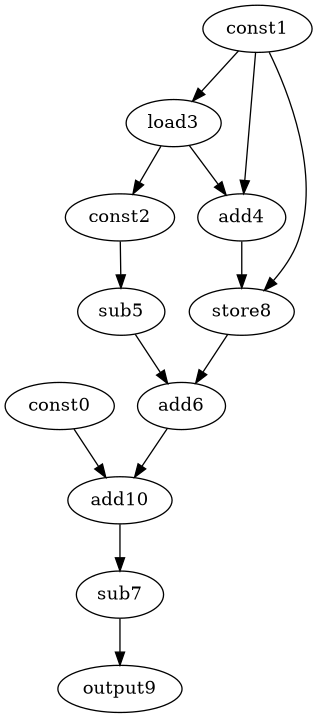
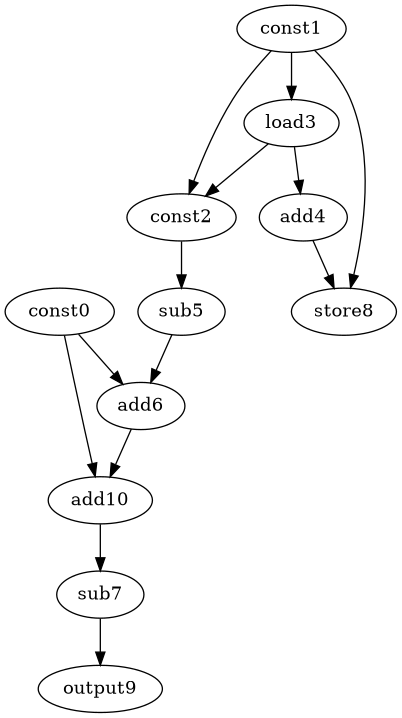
edge "const1" -> "add4": now "const1" -> "const2"
edge "store8" -> "add6": now "const0" -> "add6"
